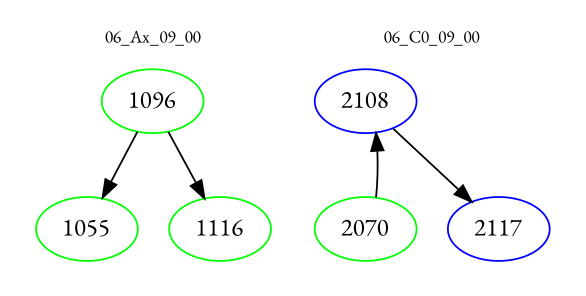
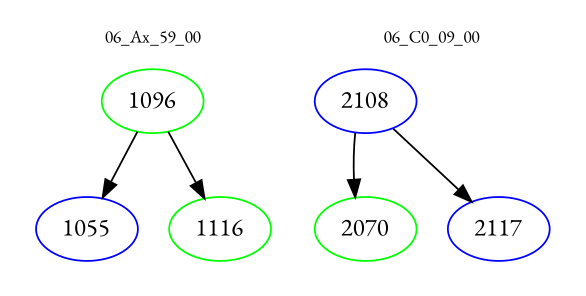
cluster "06_Ax_09_00": label "06_Ax_09_00" -> "06_Ax_59_00"
edge "2070" -> "2108": reversed
node "1055": color green -> blue
